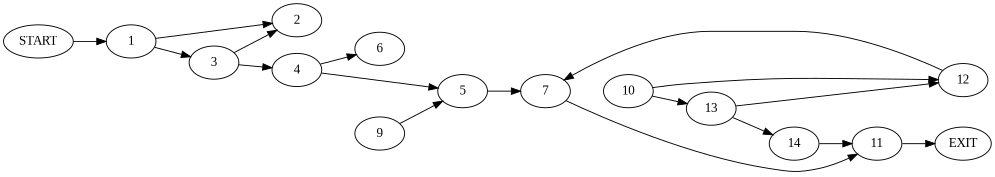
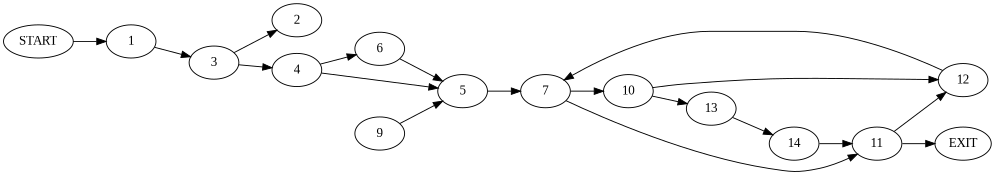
edge "1" -> "2": removed
edge "6" -> "5": added
edge "7" -> "10": added
edge "13" -> "12": now "11" -> "12"
